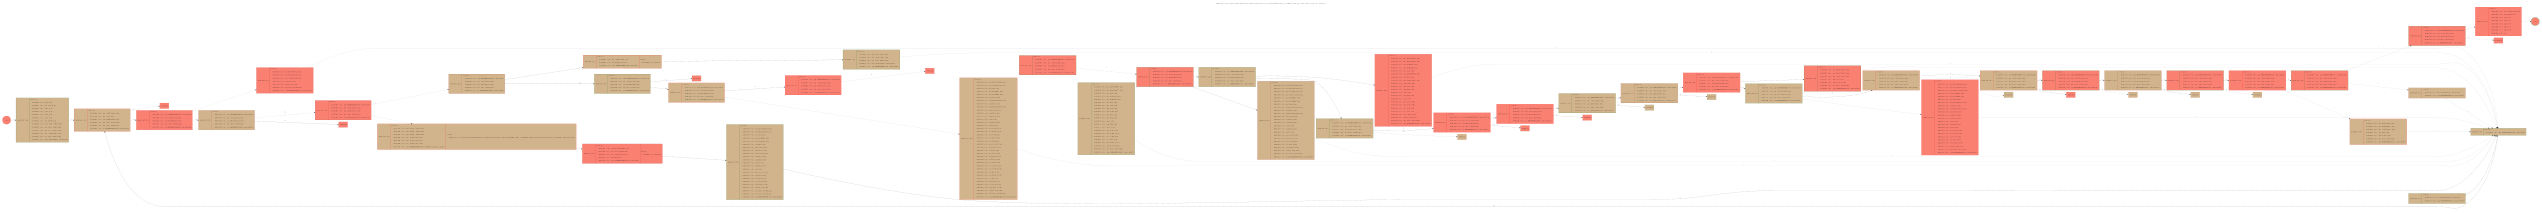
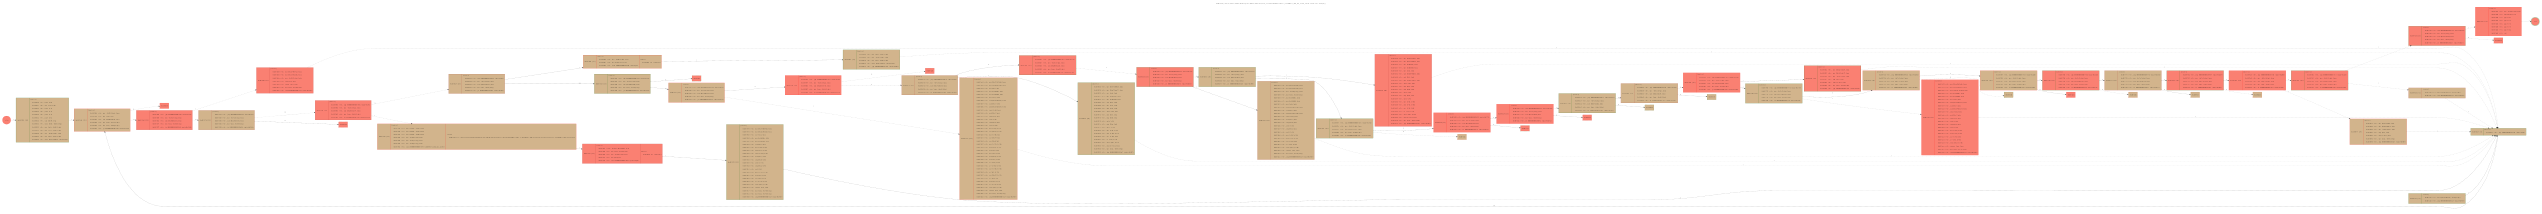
node "0x401613 [25]": added
